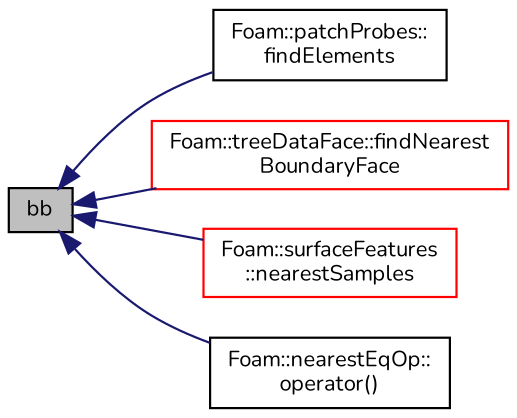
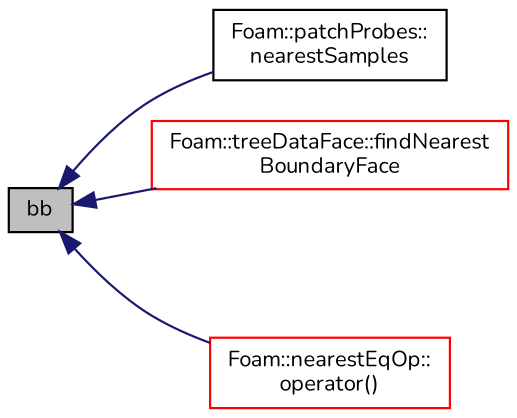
node "Foam::patchProbes:: findElements": label "Foam::patchProbes:: findElements" -> "Foam::patchProbes:: nearestSamples"
node "Foam::surfaceFeatures ::nearestSamples": removed
node "Foam::nearestEqOp:: operator()": color black -> red
